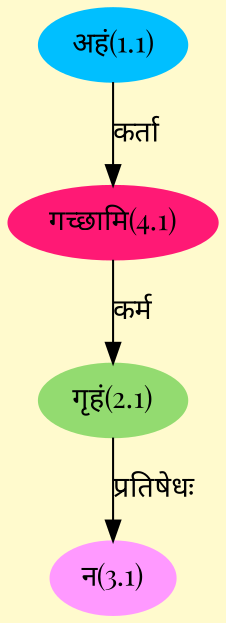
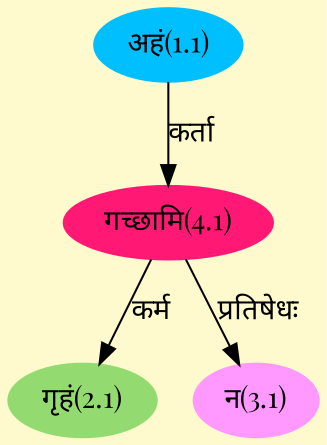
edge "गृहं(2.1)" -> "न(3.1)": now "गच्छामि(4.1)" -> "न(3.1)"
